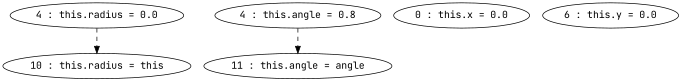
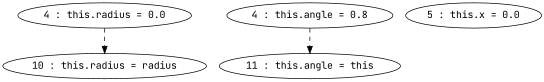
node "0 : this.x = 0.0": label "0 : this.x = 0.0" -> "5 : this.x = 0.0"
node "6 : this.y = 0.0": removed
node "10 : this.radius = this": label "10 : this.radius = this" -> "10 : this.radius = radius"
node "11 : this.angle = angle": label "11 : this.angle = angle" -> "11 : this.angle = this"
